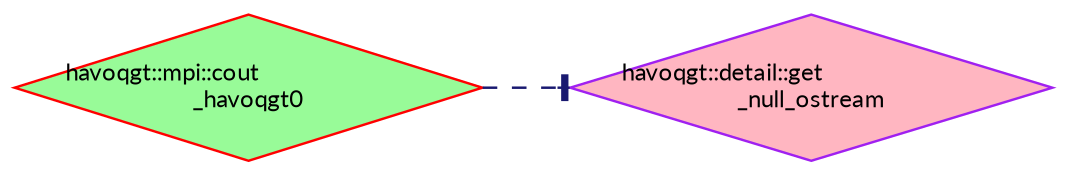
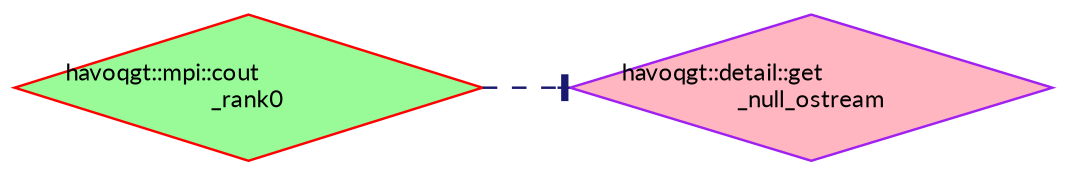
node "havoqgt::mpi::cout _havoqgt0": label "havoqgt::mpi::cout _havoqgt0" -> "havoqgt::mpi::cout _rank0"
